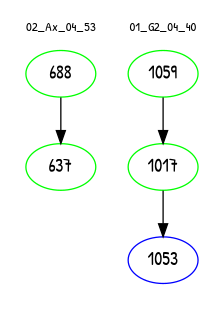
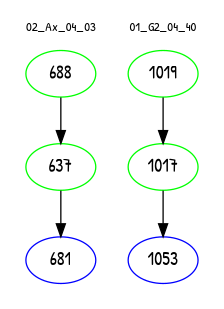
cluster "02_Ax_04_53": label "02_Ax_04_53" -> "02_Ax_04_03"
node "1059": label "1059" -> "1019"
node "681": added
